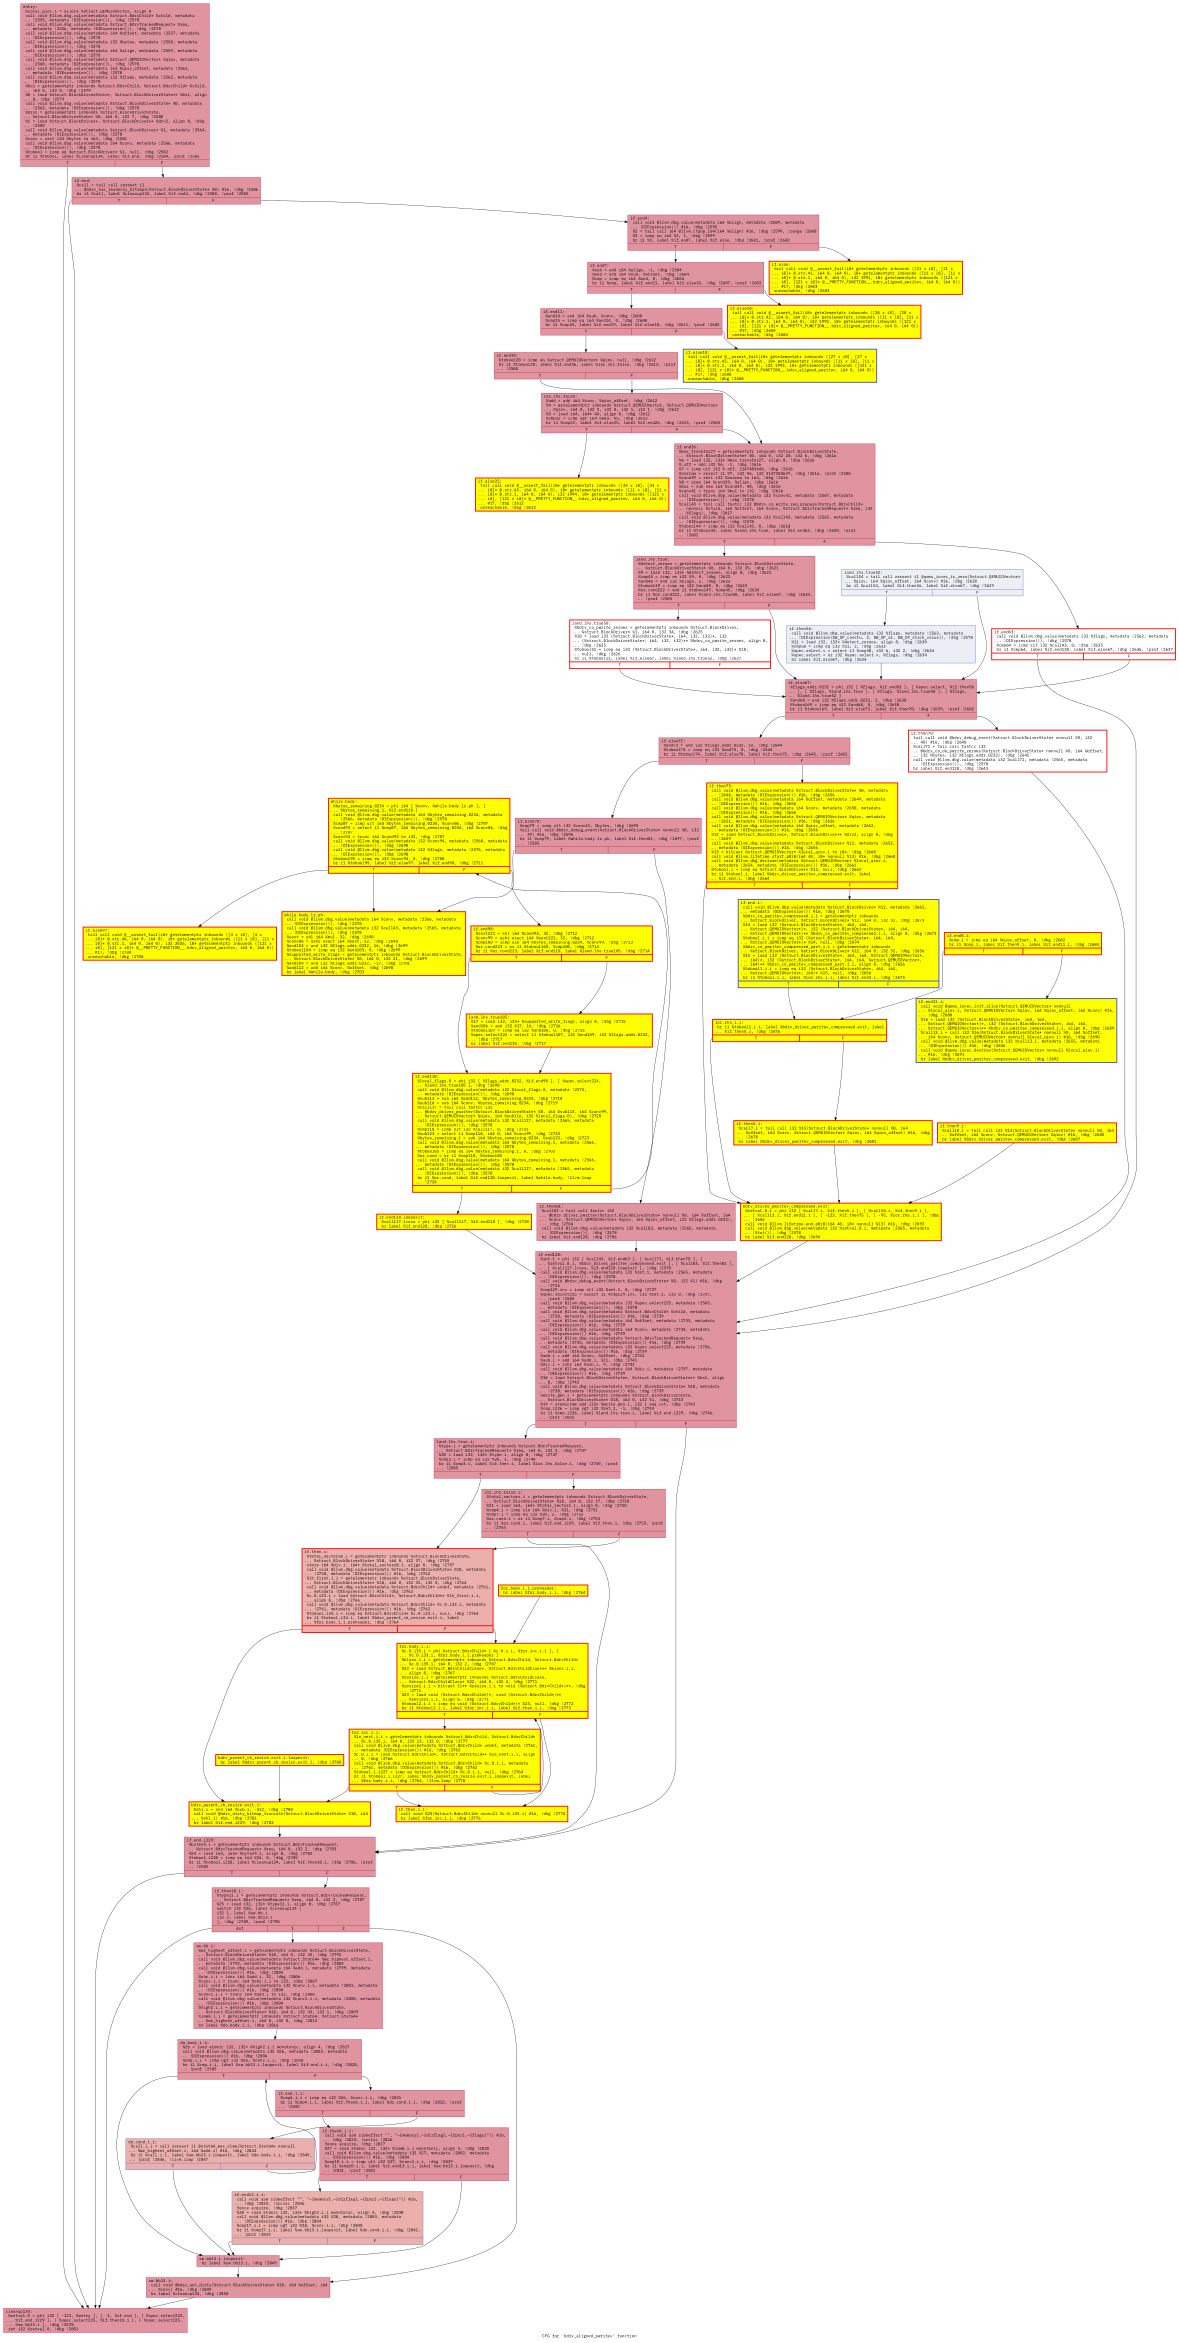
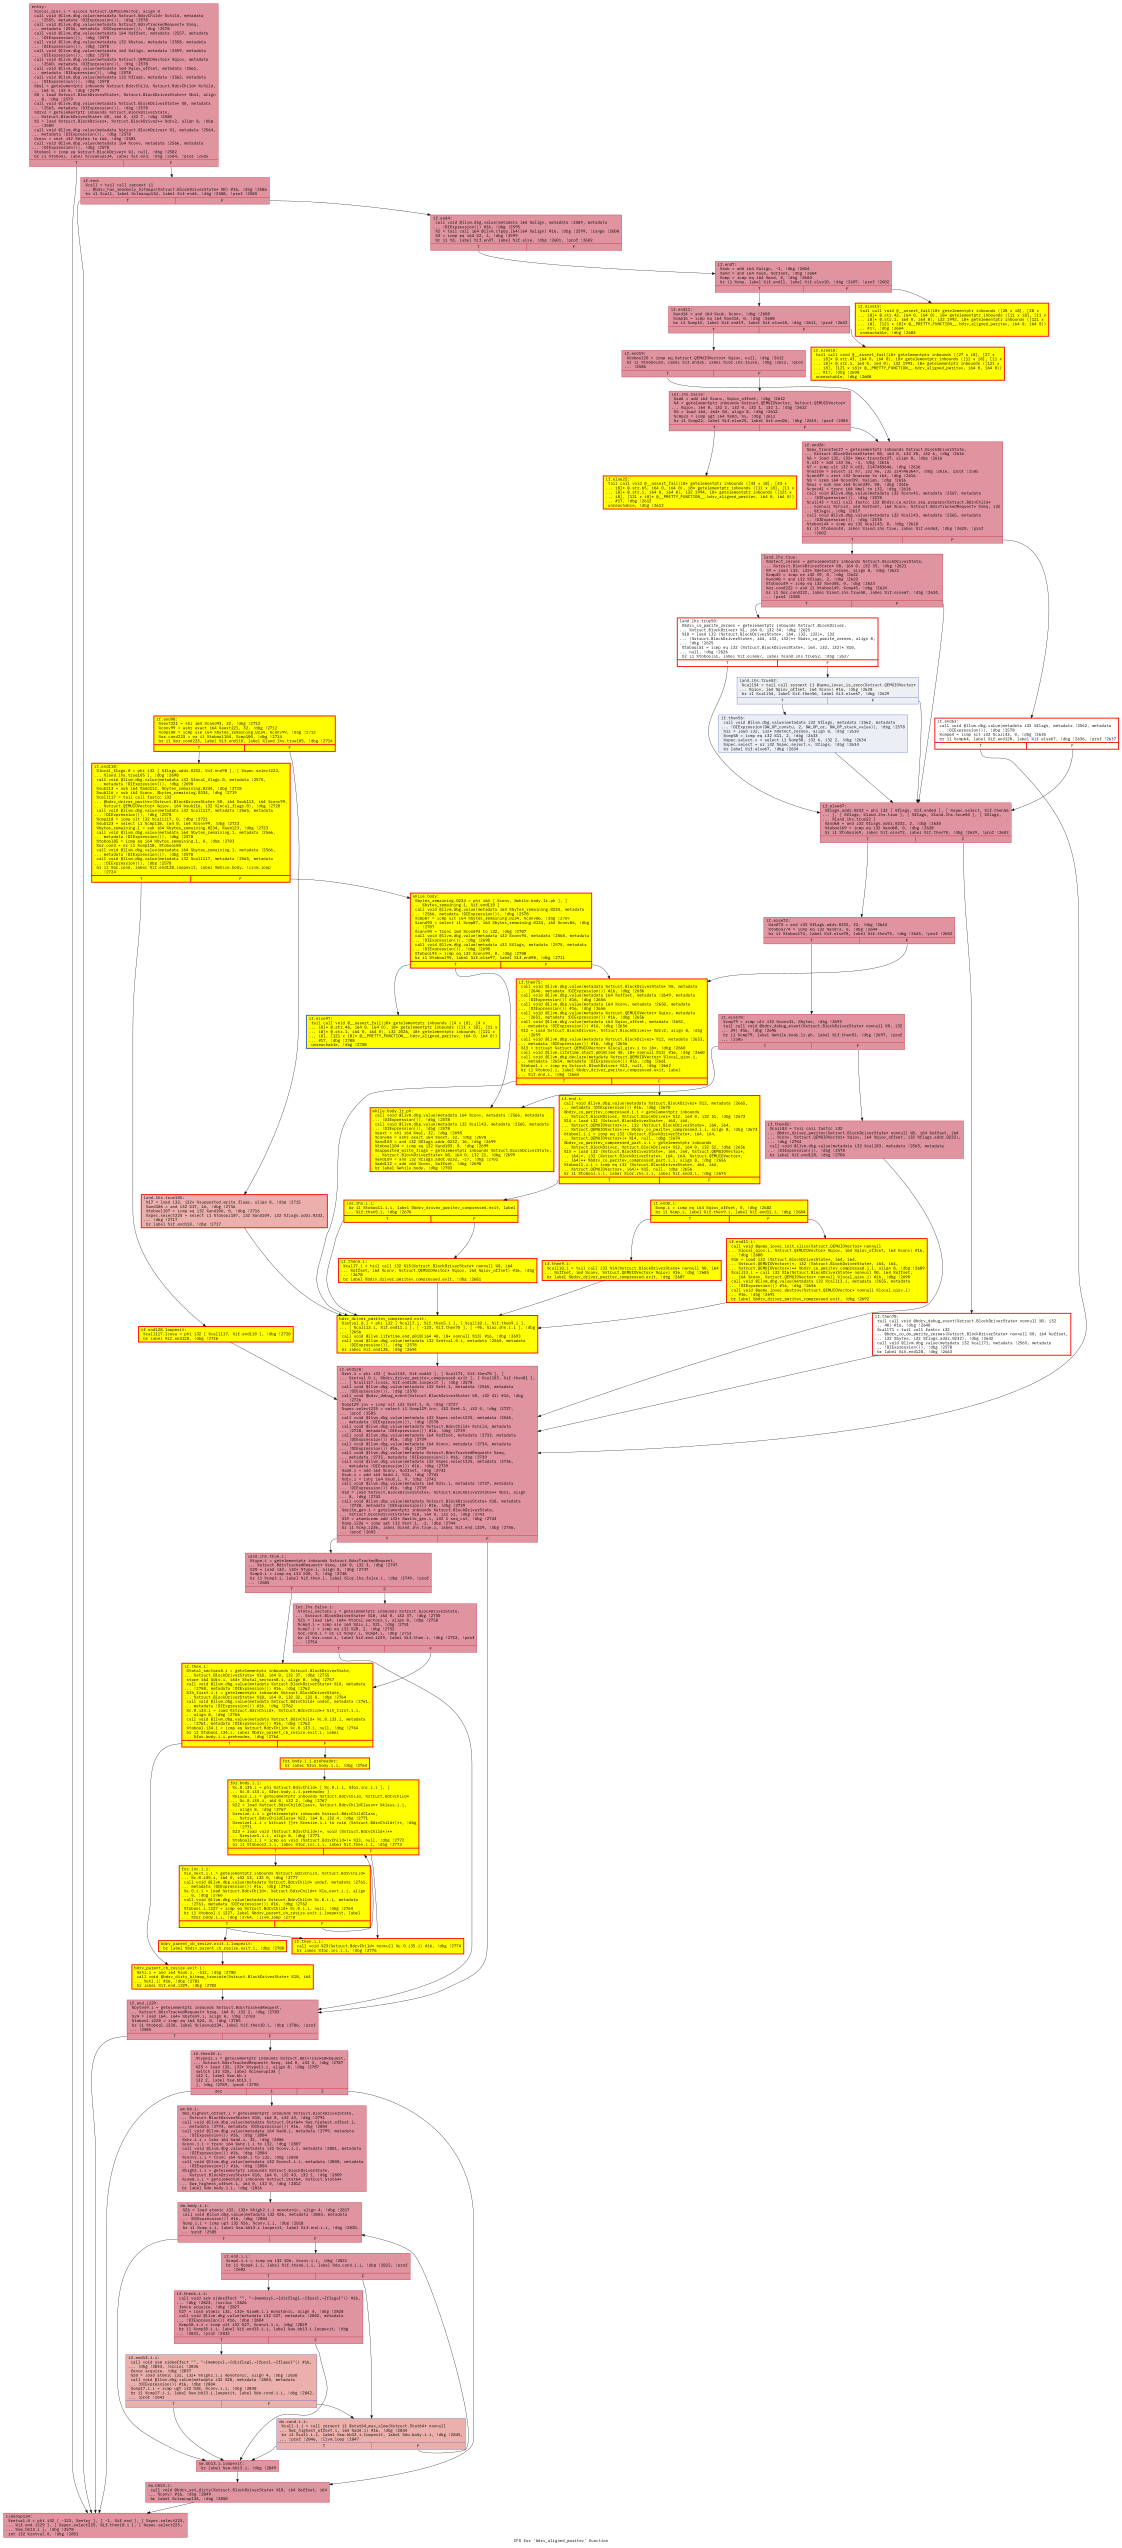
node "if.else:": removed
node "if.else18:": color #3d50c3ff -> red
edge "land.lhs.true50:" -> "land.lhs.true52:": added
edge "while.body:" -> "if.end98:": now "while.body:" -> "if.then75:"
node "if.else97:": color red -> #3d50c3ff
node "if.end.i:": color #3d50c3ff -> red
edge "if.end8.i:" -> "lor.rhs.i.i:": now "if.end8.i:" -> "if.then9.i:"
node "land.lhs.true105:": fillcolor yellow -> #d24b4070
node "if.end11.i:": color #3d50c3ff -> red
edge "land.lhs.true105:" -> "if.end110:": now "land.lhs.true105:" -> "bdrv_driver_pwritev_compressed.exit:"
node "bdrv_driver_pwritev_compressed.exit:": text "... !Stat()), !dbg !2578" -> "... !DIExpression()), !dbg !2578"
edge "if.end11.i:" -> "bdrv_driver_pwritev_compressed.exit:": added
node "if.then.i:": fillcolor #d24b4070 -> yellow
edge "if.then.i:" -> "for.body.i.i:": now "if.then.i:" -> "for.body.i.i.preheader:"
edge "for.inc.i.i:" -> "bdrv_parent_cb_resize.exit.i:": now "for.inc.i.i:" -> "bdrv_parent_cb_resize.exit.i.loopexit:"
edge "if.end13.i.i:" -> "do.cond.i.i:": added
